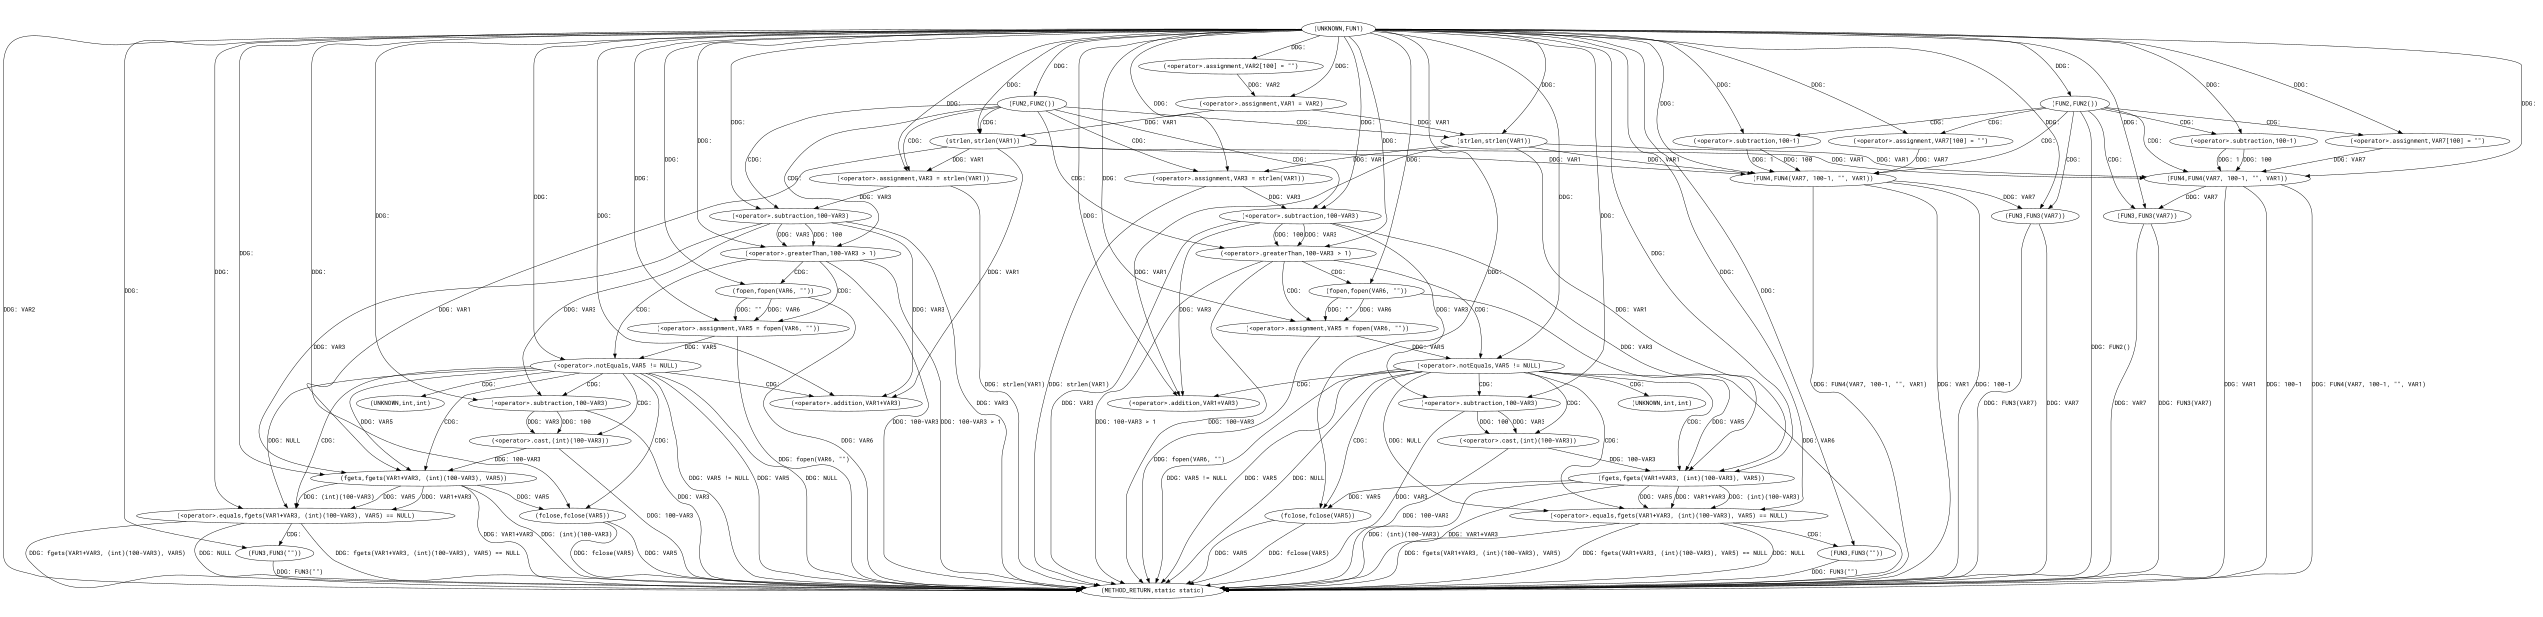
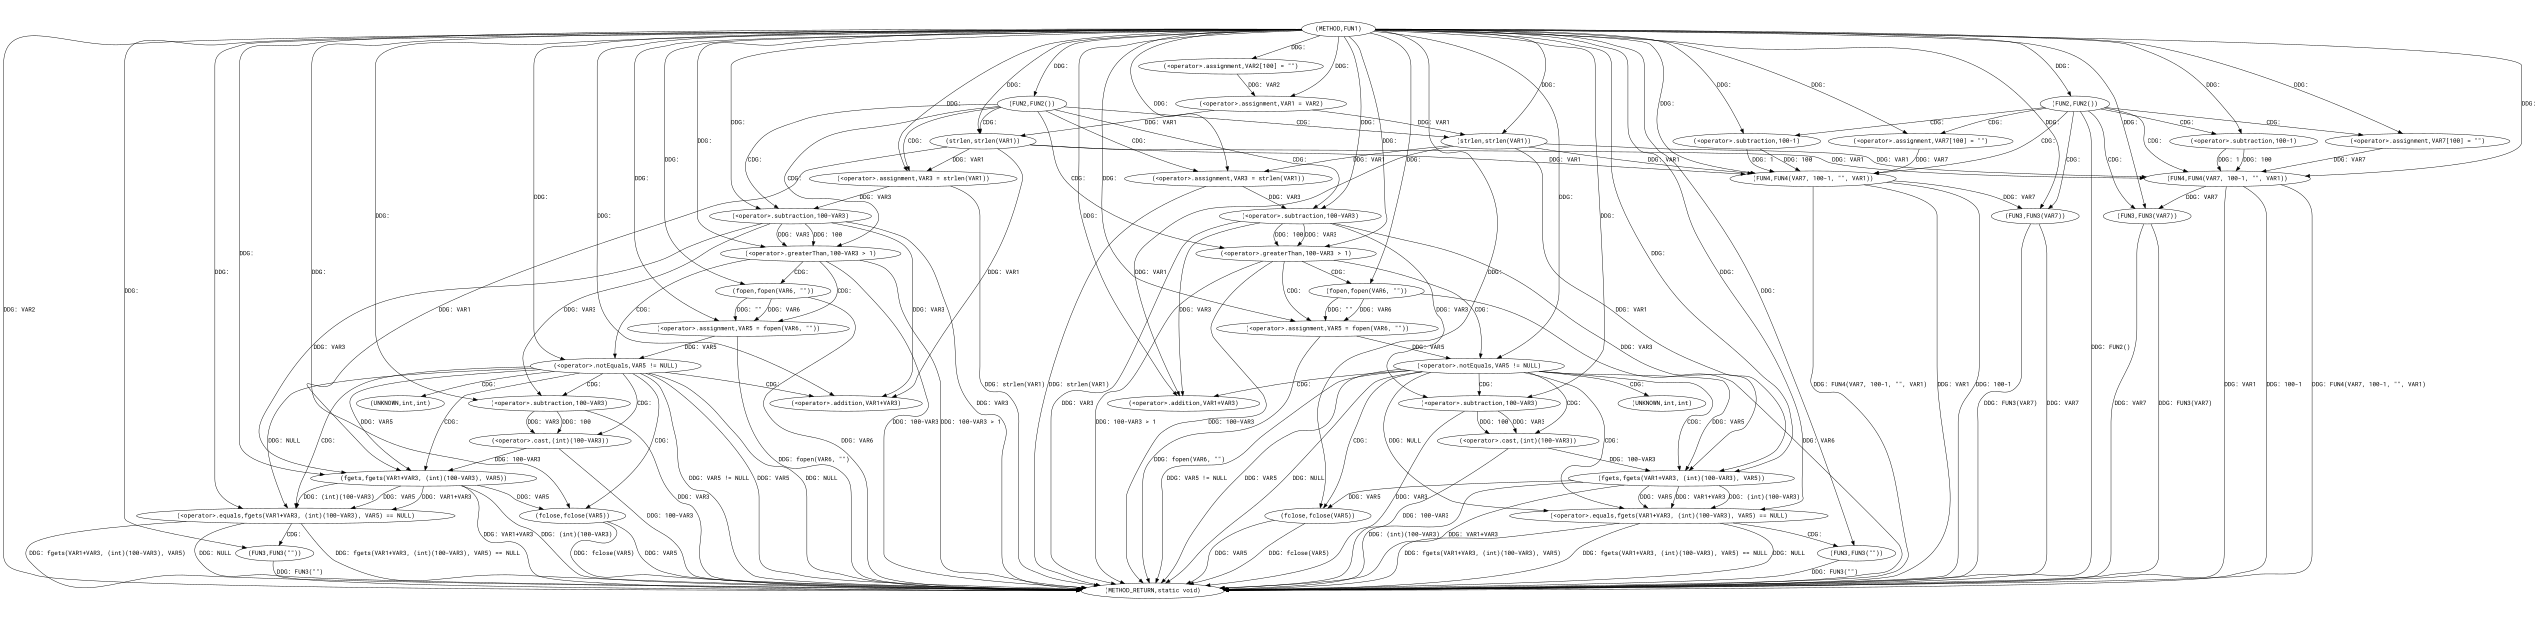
node "(UNKNOWN,FUN1)": label "(UNKNOWN,FUN1)" -> "(METHOD,FUN1)"
node "(METHOD_RETURN,static static)": label "(METHOD_RETURN,static static)" -> "(METHOD_RETURN,static void)"
